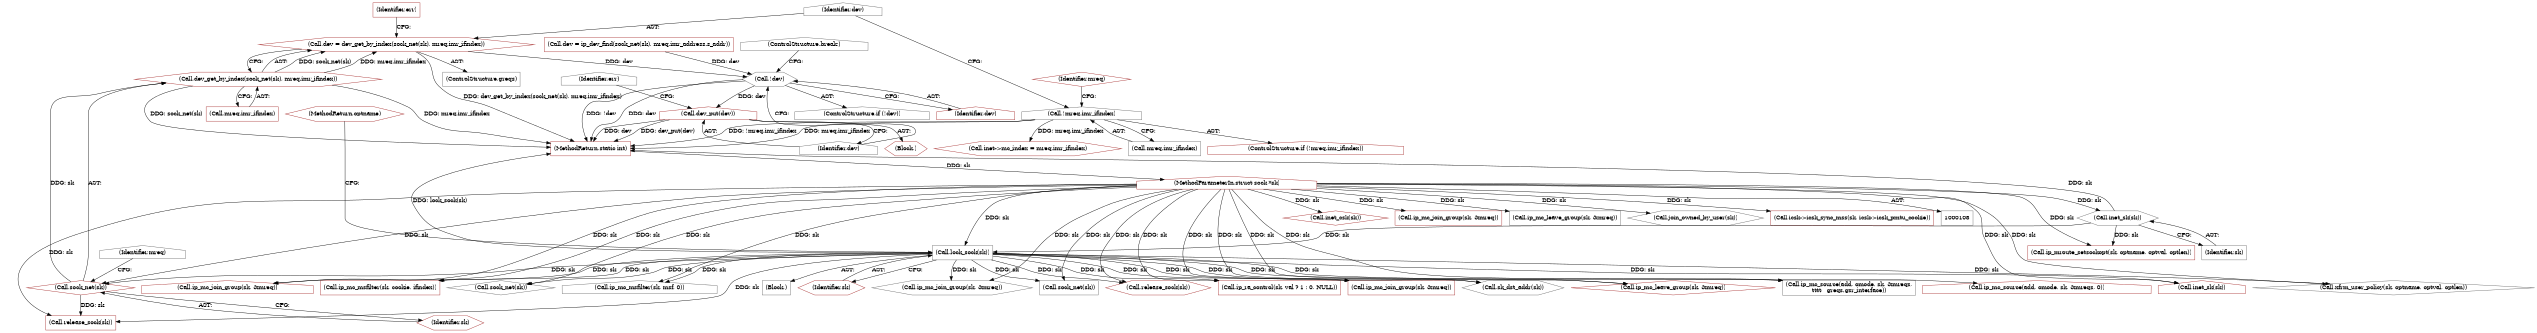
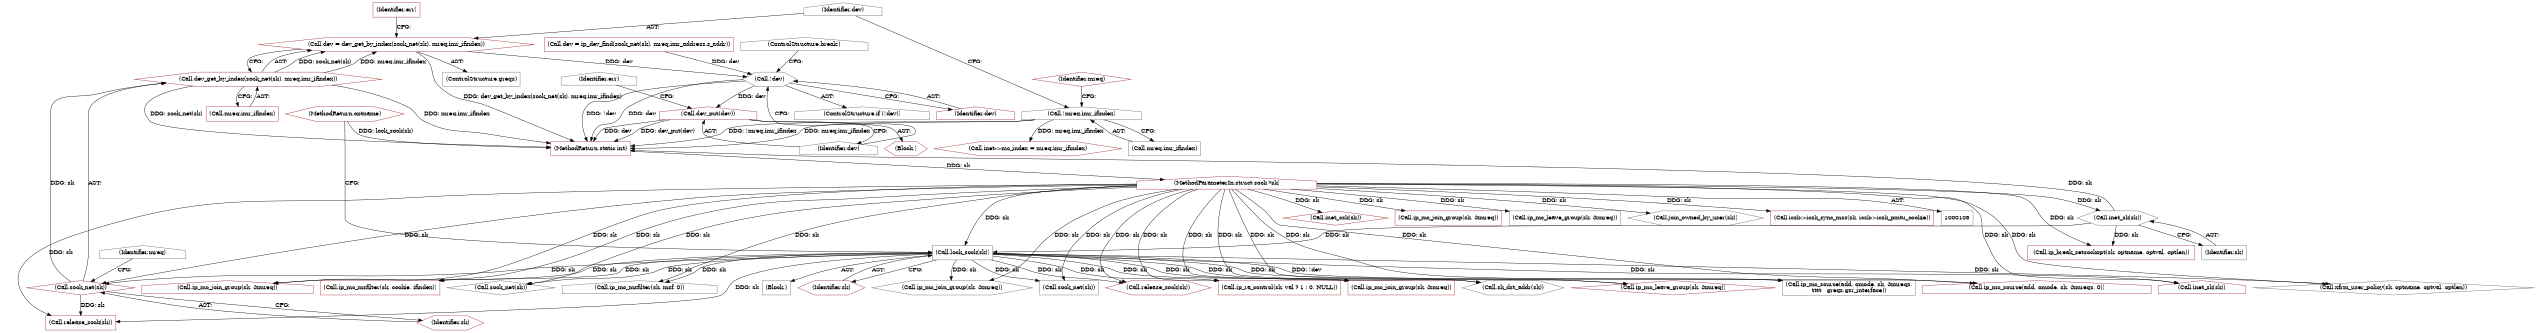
node "(ControlStructure,if (!mreq.imr_ifindex))": removed
edge "(Call,lock_sock(sk))" -> "(MethodReturn,static int)": now "(MethodReturn,optname)" -> "(MethodReturn,static int)"
node "(Call,ip_mroute_setsockopt(sk, optname, optval, optlen))": label "(Call,ip_mroute_setsockopt(sk, optname, optval, optlen))" -> "(Call,ip_break_setsockopt(sk, optname, optval, optlen))"
edge "(MethodParameterIn,struct sock *sk)" -> "(Call,ip_mc_source(add, omode, sk, &mreqs, 0))": added, label "DDG: sk"
edge "(Call,lock_sock(sk))" -> "(Call,ip_mc_source(add, omode, sk, &mreqs, 0))": label "DDG: sk" -> "DDG: !dev"
